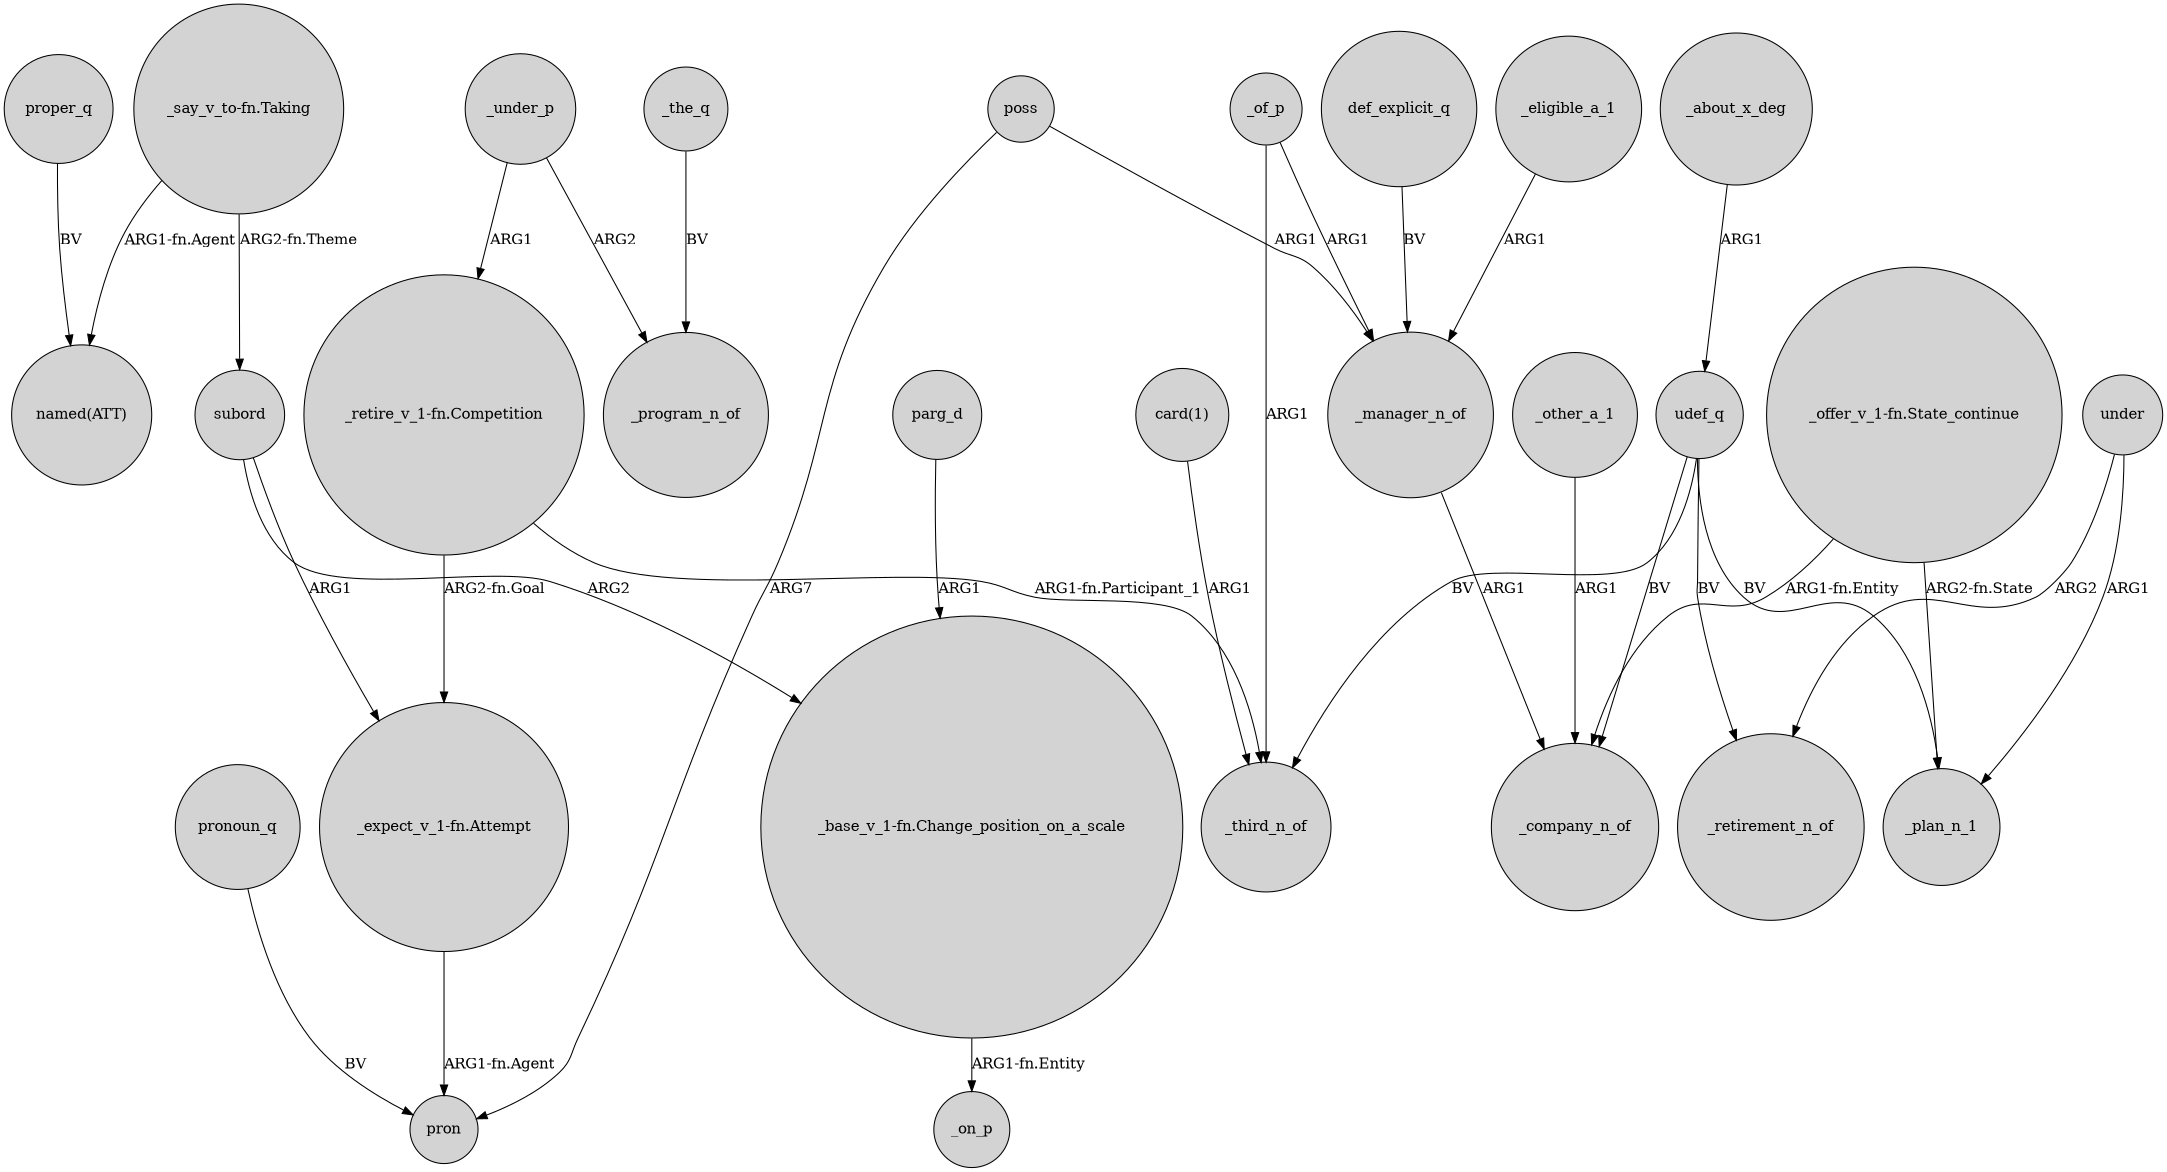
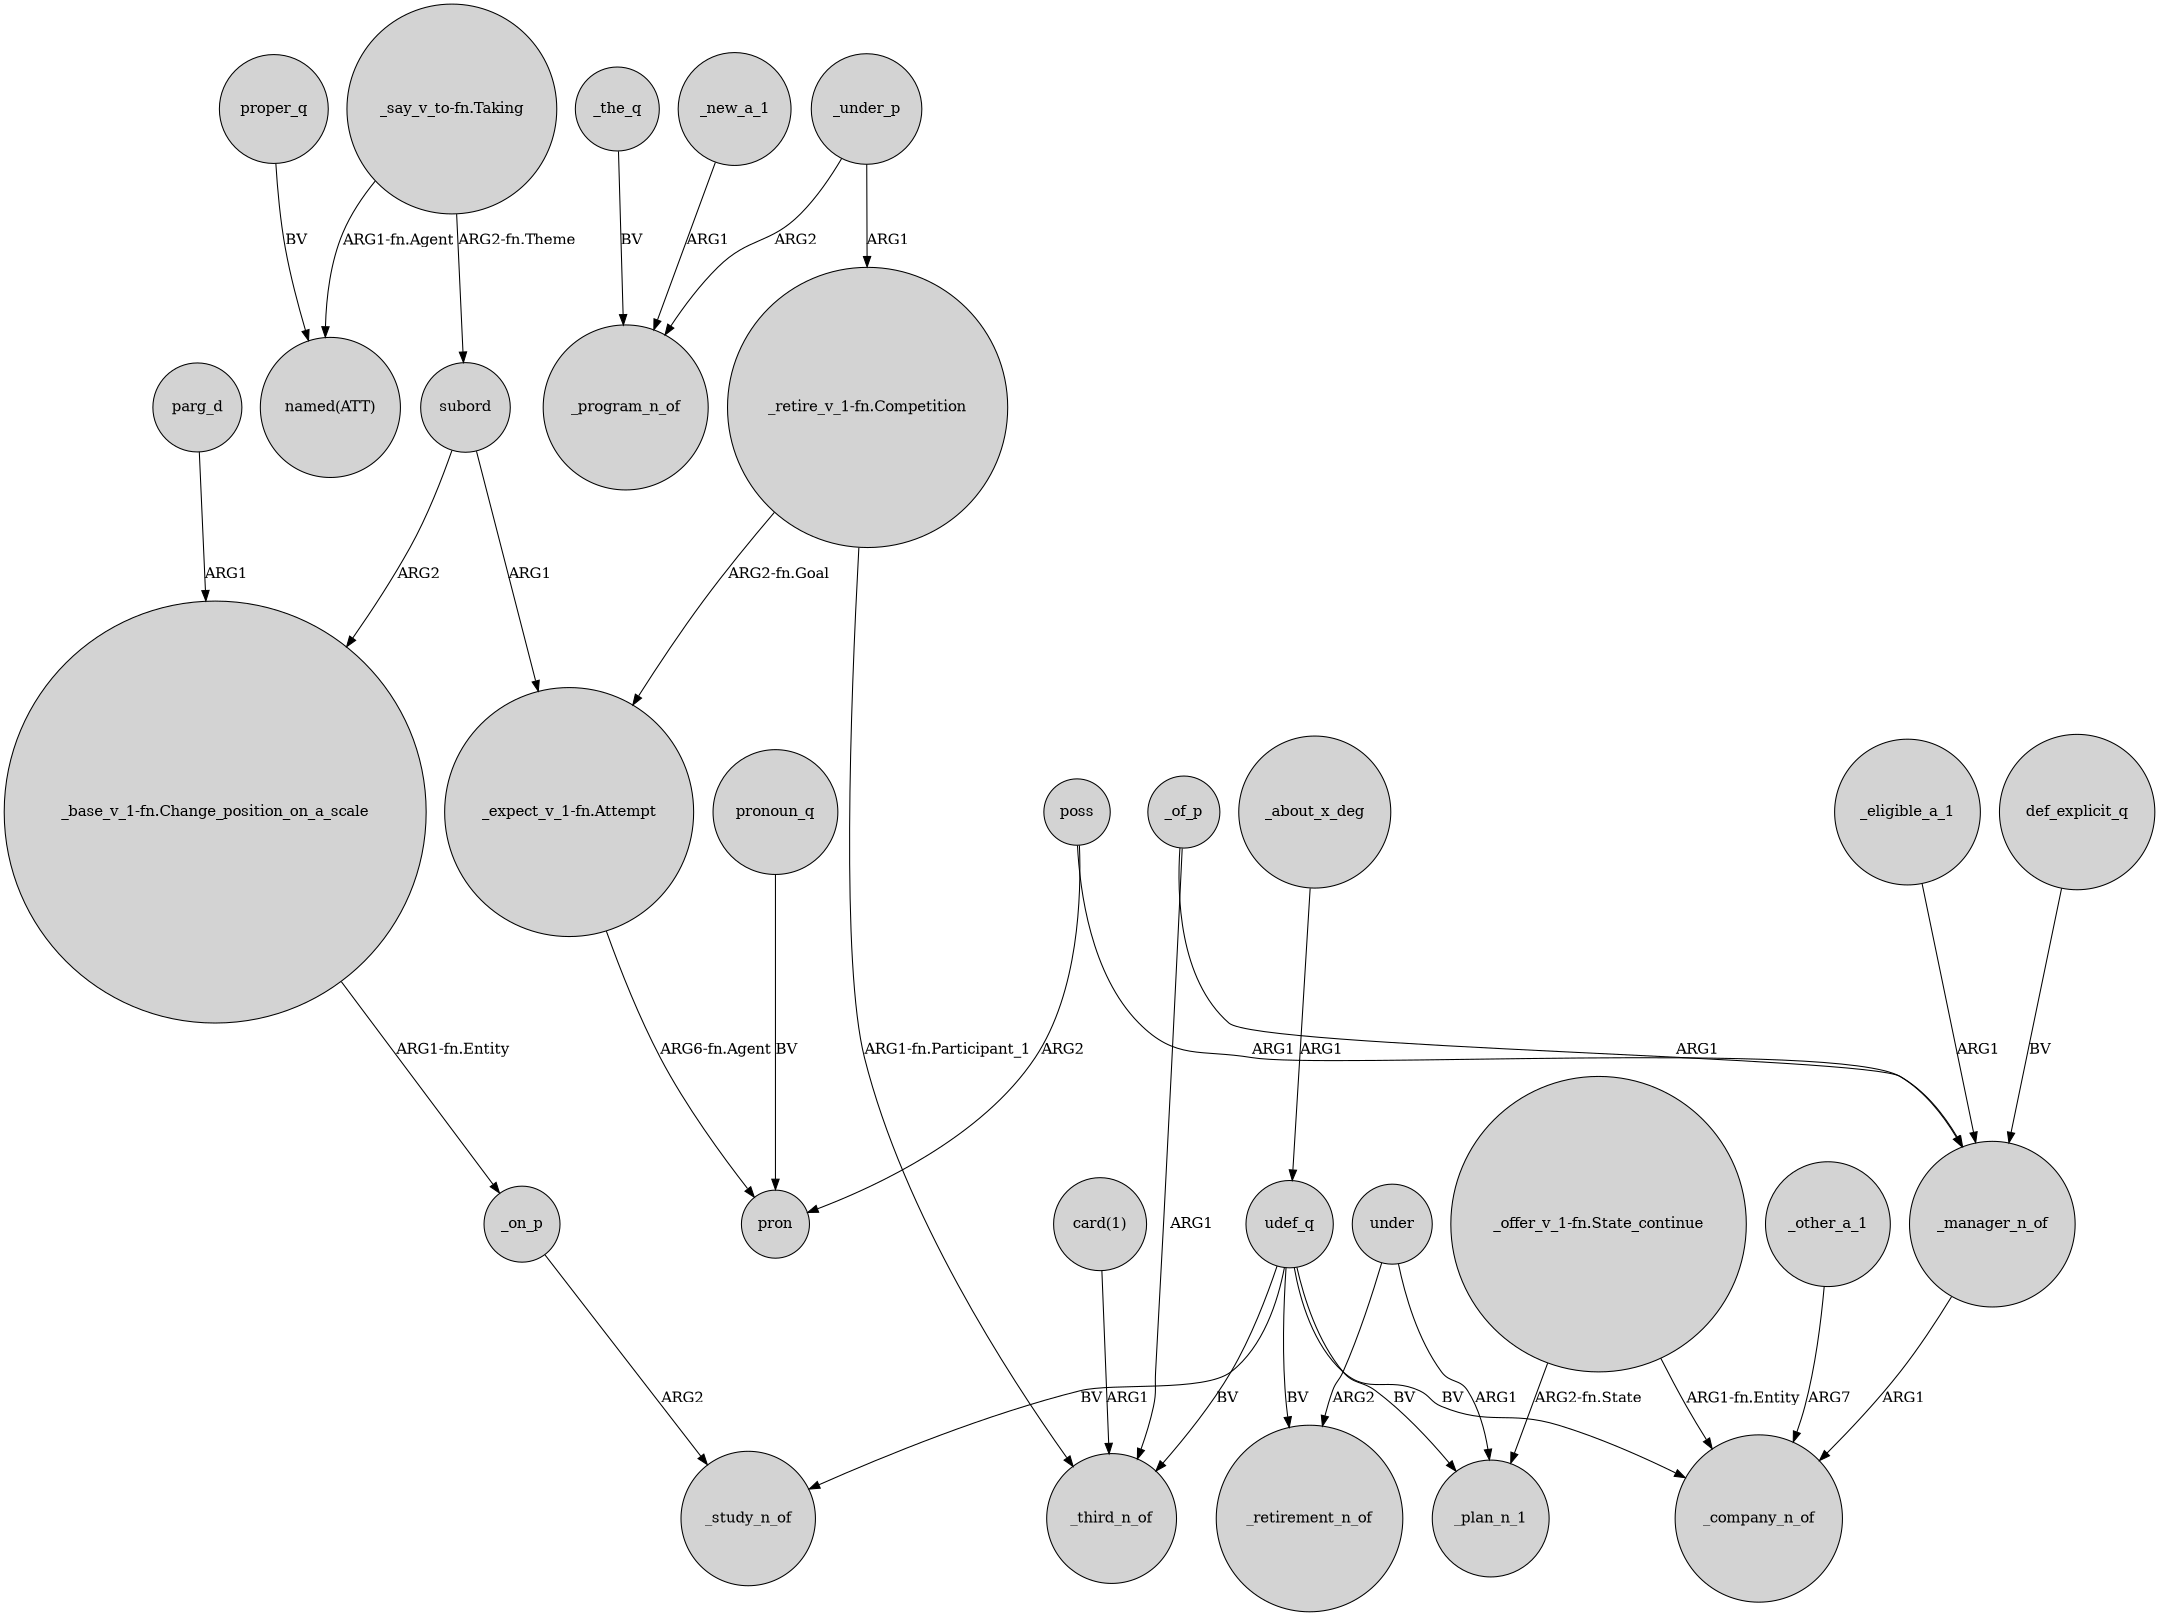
node "_new_a_1": added
edge "poss" -> "pron": label "ARG7" -> "ARG2"
edge "_other_a_1" -> "_company_n_of": label "ARG1" -> "ARG7"
edge "_expect_v_1-fn.Attempt" -> "pron": label "ARG1-fn.Agent" -> "ARG6-fn.Agent"
node "_study_n_of": added
